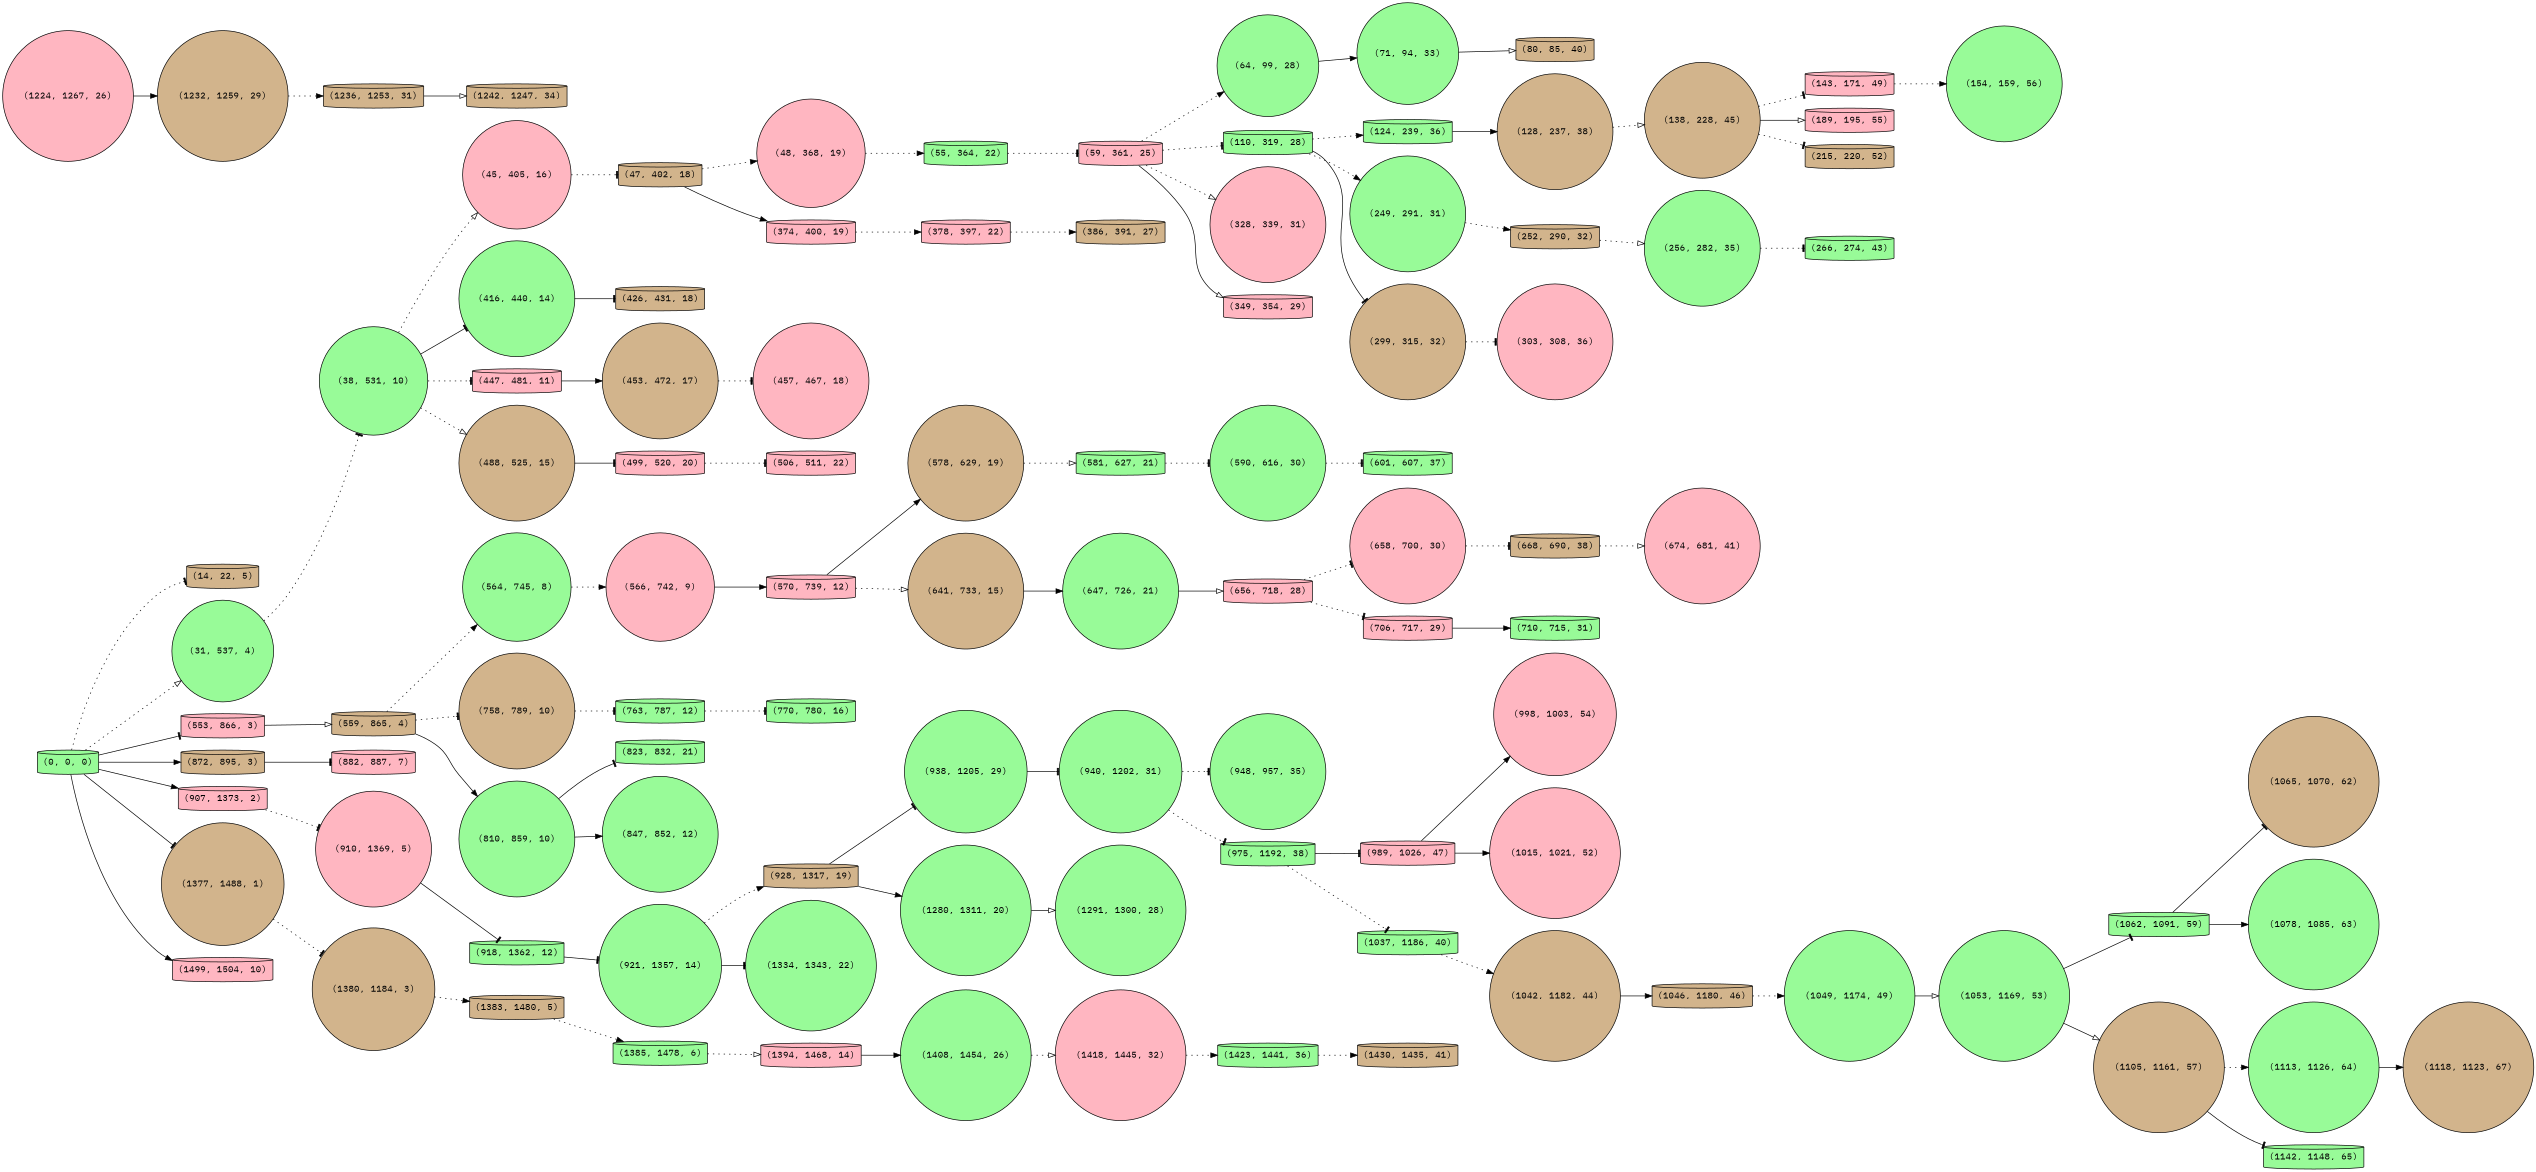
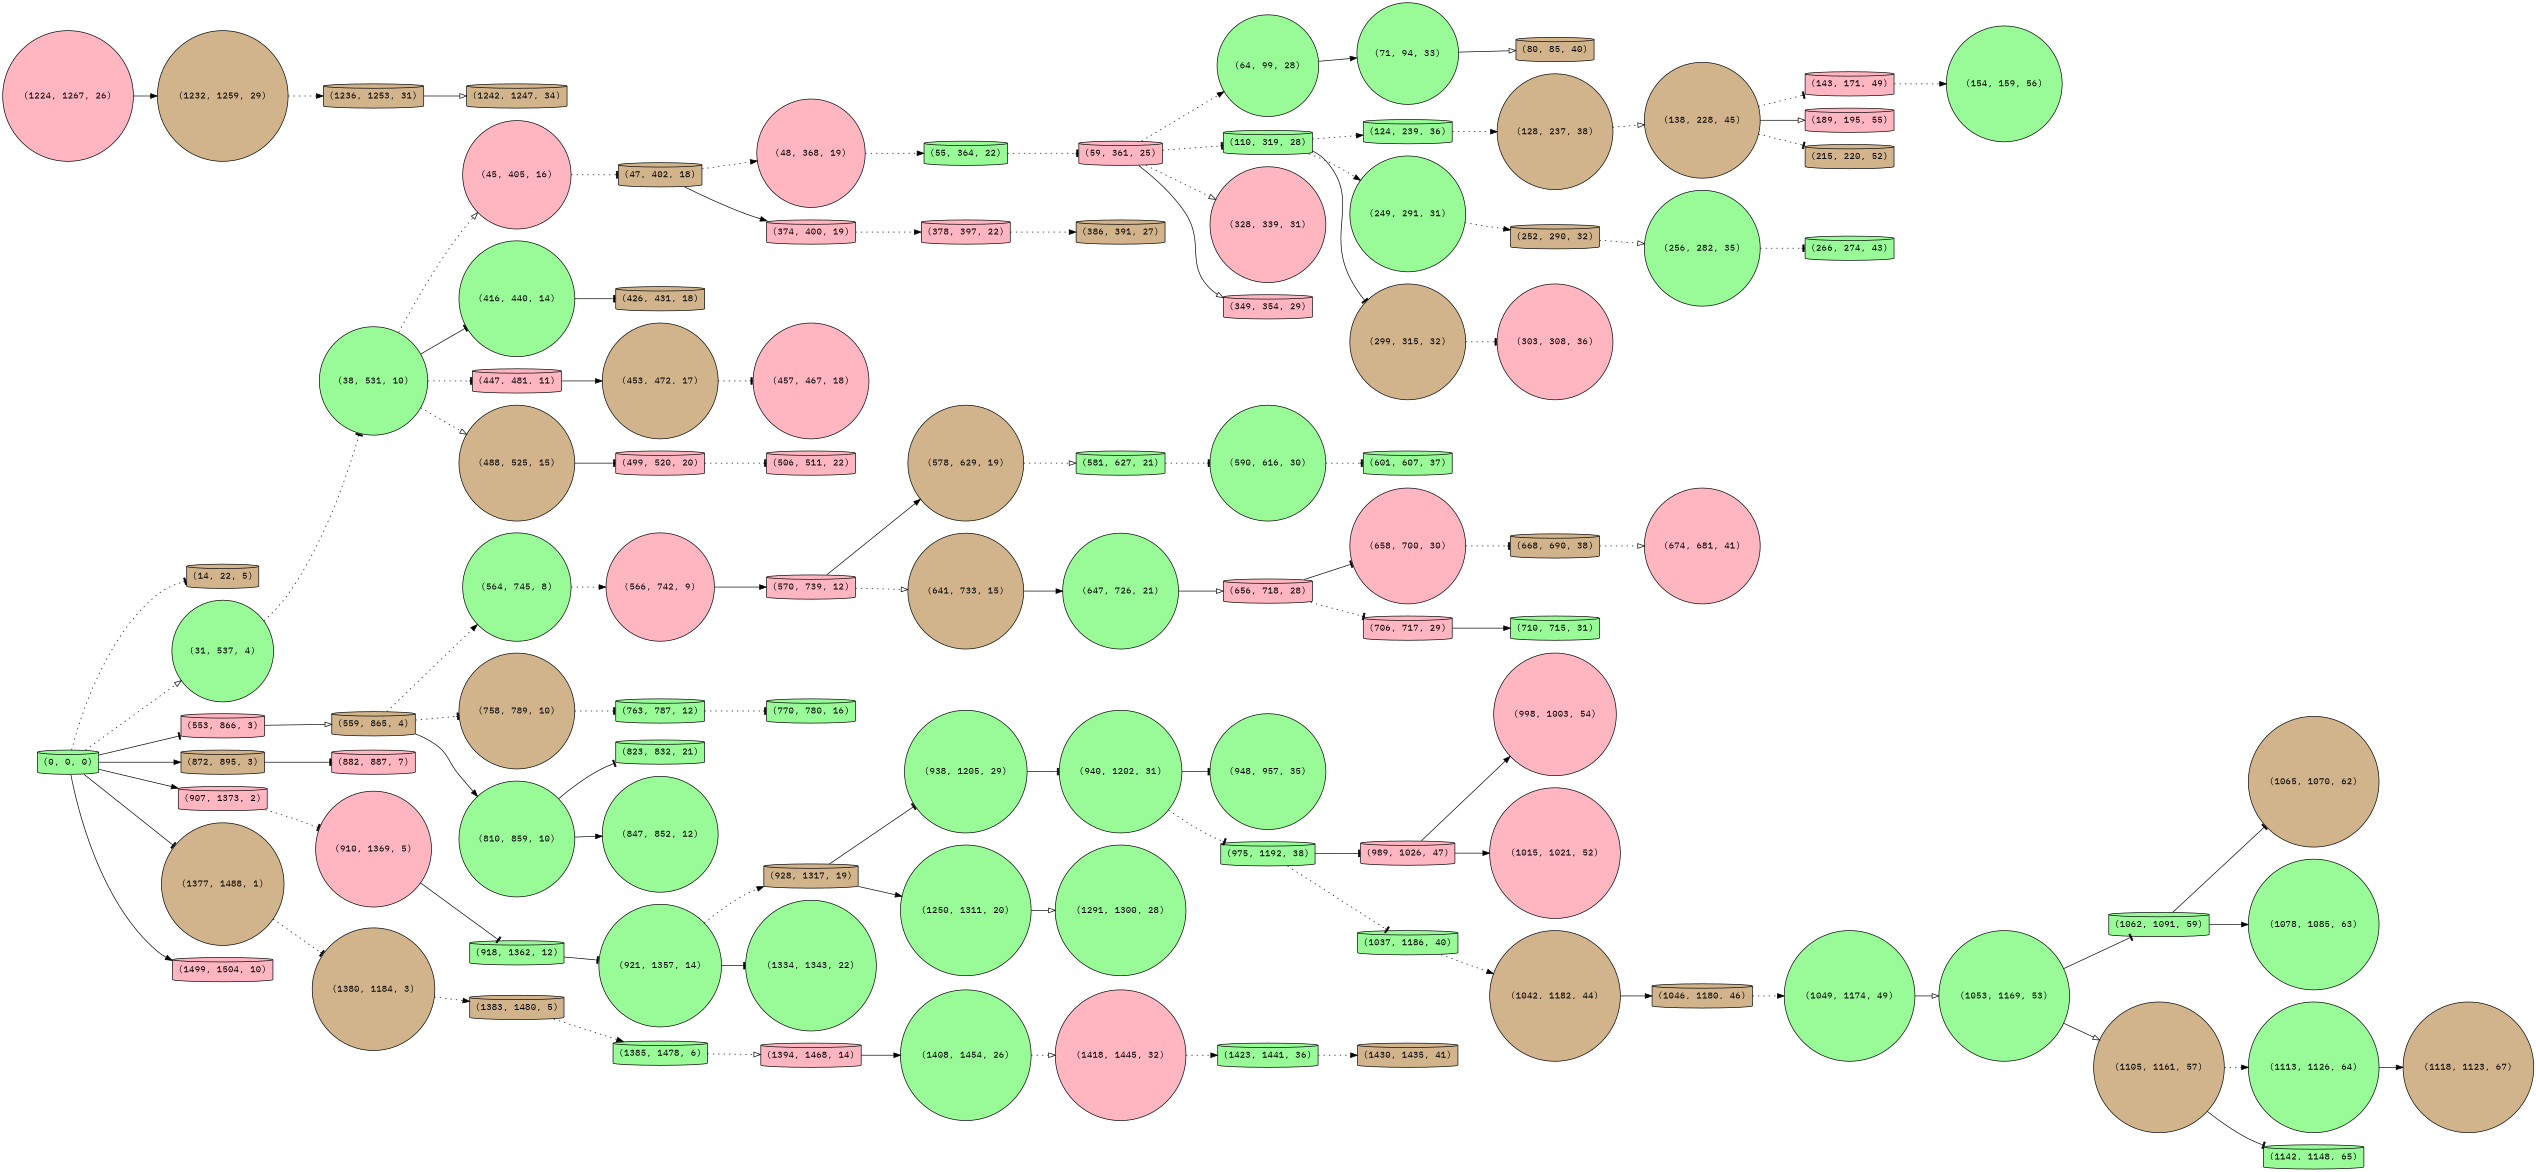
edge "(124, 239, 36)" -> "(128, 237, 38)": style solid -> dotted
edge "(656, 718, 28)" -> "(658, 700, 30)": style dotted -> solid
edge "(940, 1202, 31)" -> "(948, 957, 35)": style dotted -> solid
node "(1280, 1311, 20)": label "(1280, 1311, 20)" -> "(1250, 1311, 20)"
